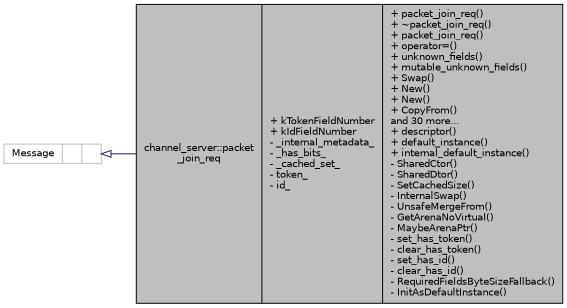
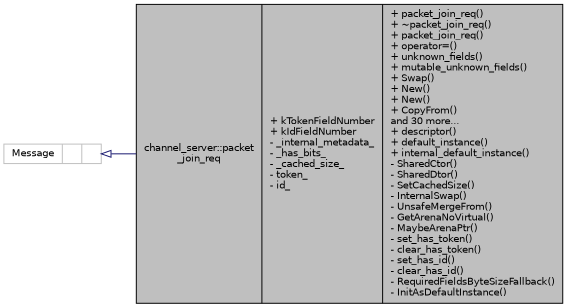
node "channel_server::packet": text "- _cached_set_" -> "- _cached_size_"
